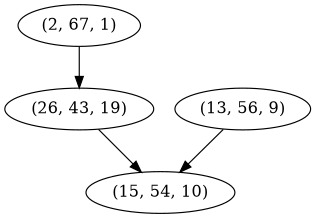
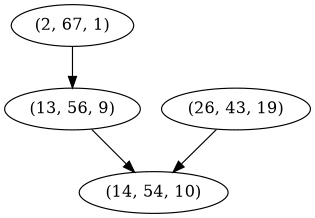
edge "(2, 67, 1)" -> "(26, 43, 19)": now "(2, 67, 1)" -> "(13, 56, 9)"
node "(15, 54, 10)": label "(15, 54, 10)" -> "(14, 54, 10)"
